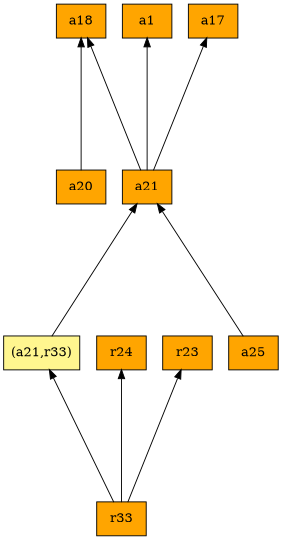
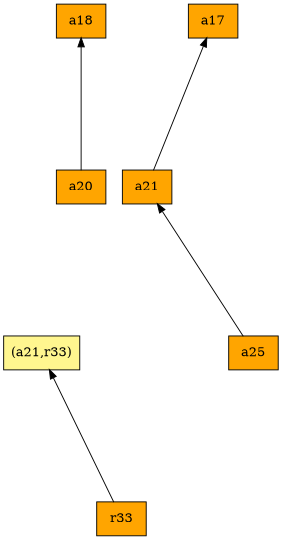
node "a1": removed
edge "a21" -> "a18": removed
edge "(a21,r33)" -> "a21": removed
node "r24": removed
node "r23": removed
